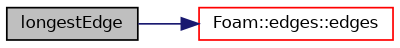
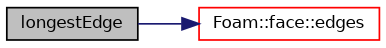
node "Foam::edges::edges": label "Foam::edges::edges" -> "Foam::face::edges"
